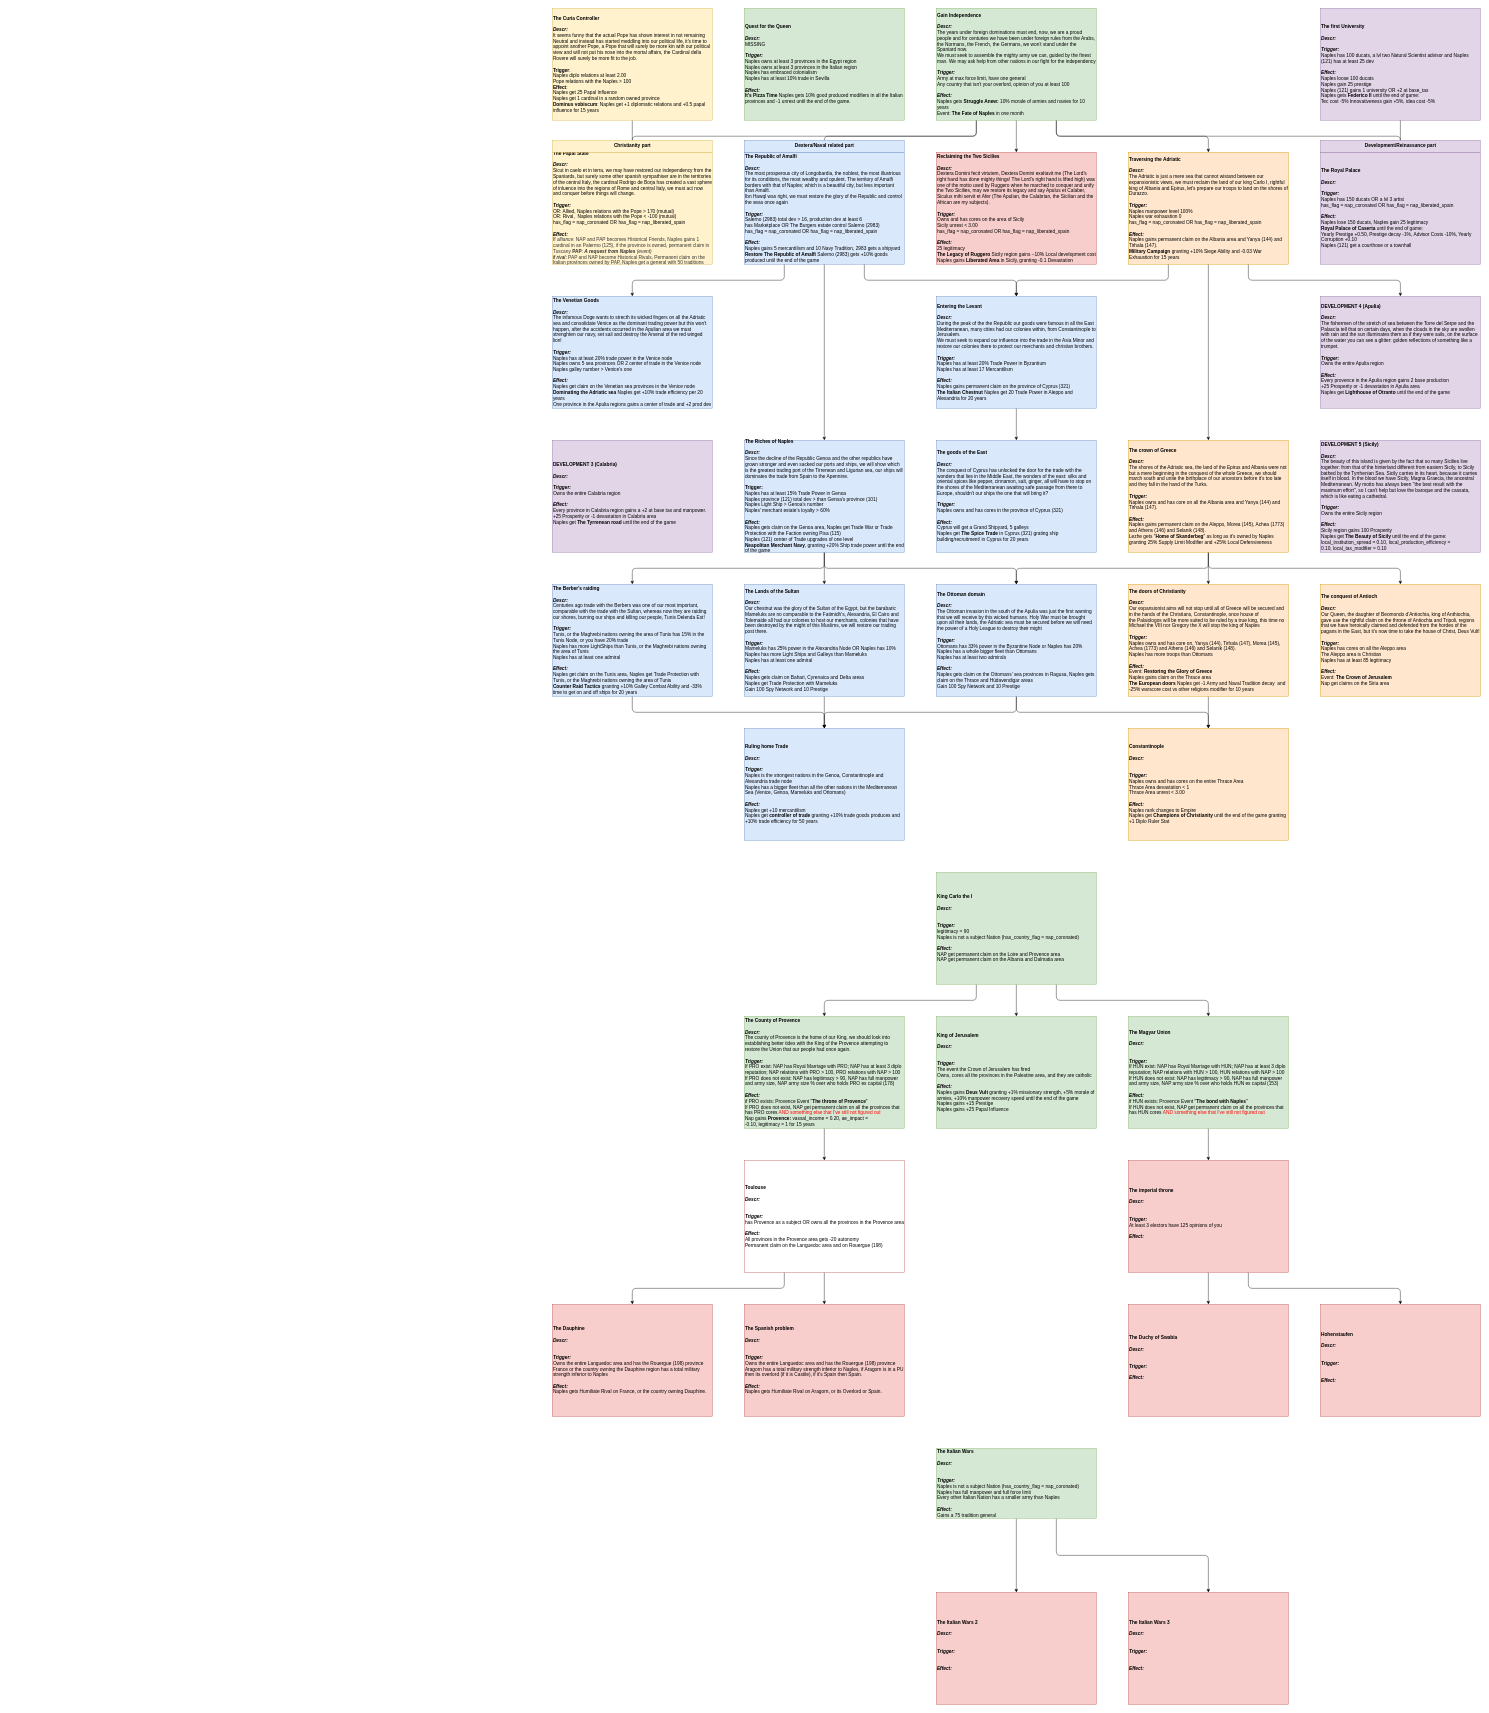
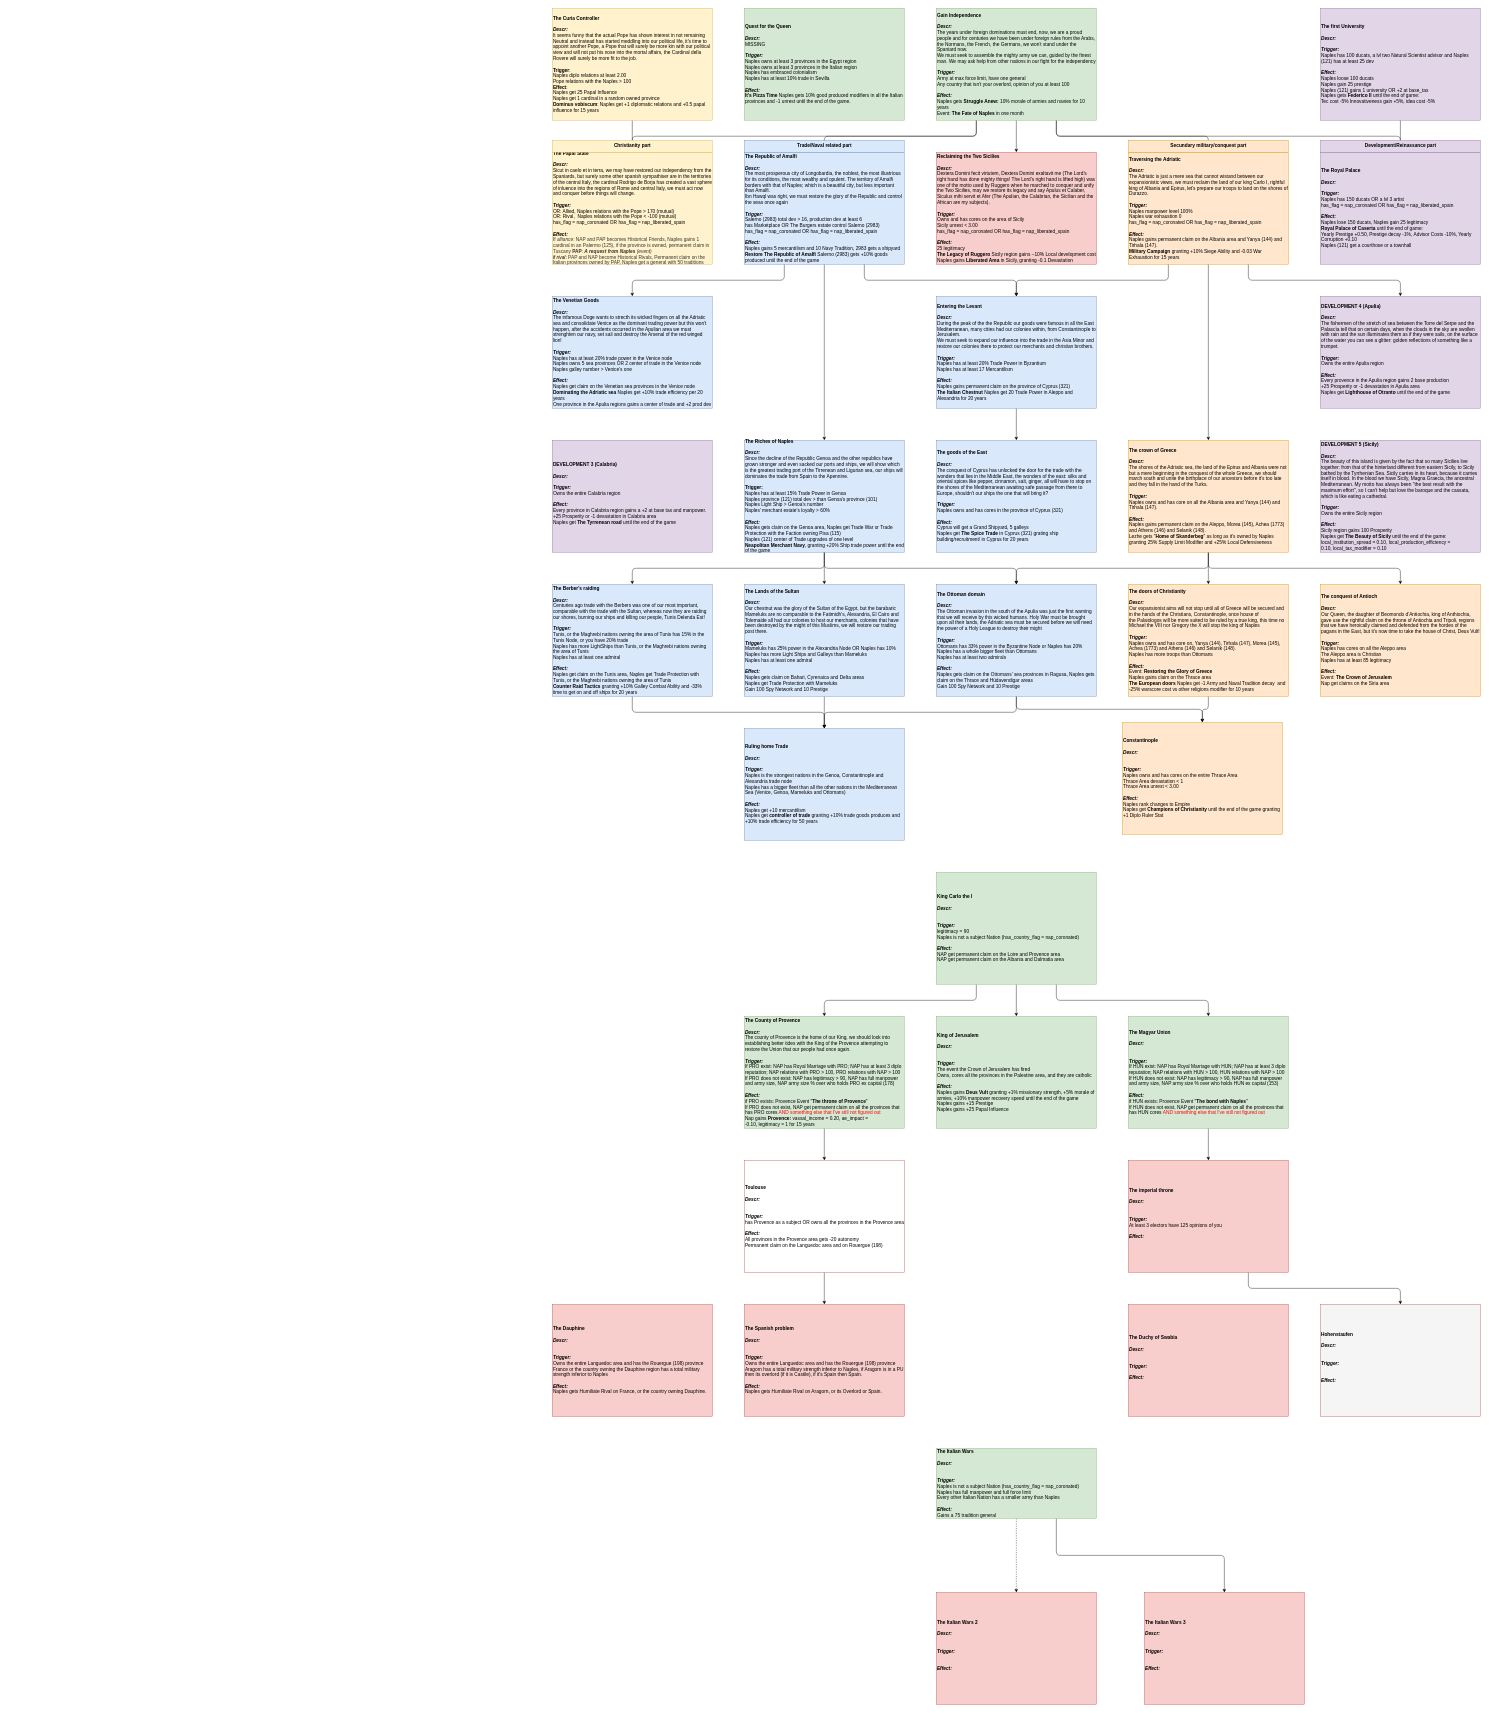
node "Dextera/Naval related part": label "Dextera/Naval related part" -> "Trade/Naval related part"
node "Secundary military/conquest part": added
node "Constantinople Descr: Trigger: Naples owns and has cores on the entire Thrace Area Thrace Area devastation < 1 Thrace Area unrest < 3.00 Effect: Naples rank changes to Empire Naples get Champions of Christianity until the end of the game granting +1 Diplo Ruler Stat": moved (1208, 784) -> (1202, 778)
edge "Toulouse Descr: Trigger: has Provence as a subject OR owns all the provinces in the Provence area Effect: All provinces in the Provence area gets -20 autonomy Permanent claim on the Languedoc area and on Rouergue (198)" -> "The Dauphine Descr: Trigger: Owns the entire Languedoc area and has the Rouergue (198) province France or the country owning the Dauphine region has a total military strength inferior to Naples Effect: Naples gets Humiliate Rival on France, or the country owning Dauphine.": removed
edge "The imperial throne Descr: Trigger: At least 3 electors have 125 opinions of you Effect:" -> "The Duchy of Swabia Descr: Trigger: Effect:": removed
node "Hohenstaufen Descr: Trigger: Effect:": fillcolor #f8cecc -> #f5f5f5
edge "The Italian Wars Descr: Trigger: Naples is not a subject Nation (has_country_flag = nap_coronated) Naples has full manpower and full force limit Every other Italian Nation has a smaller army than Naples Effect: Gains a 75 tradition general" -> "The Italian Wars 2 Descr: Trigger: Effect:": style solid -> dashed
node "The Italian Wars 3 Descr: Trigger: Effect:": moved (1208, 1648) -> (1224, 1648)
